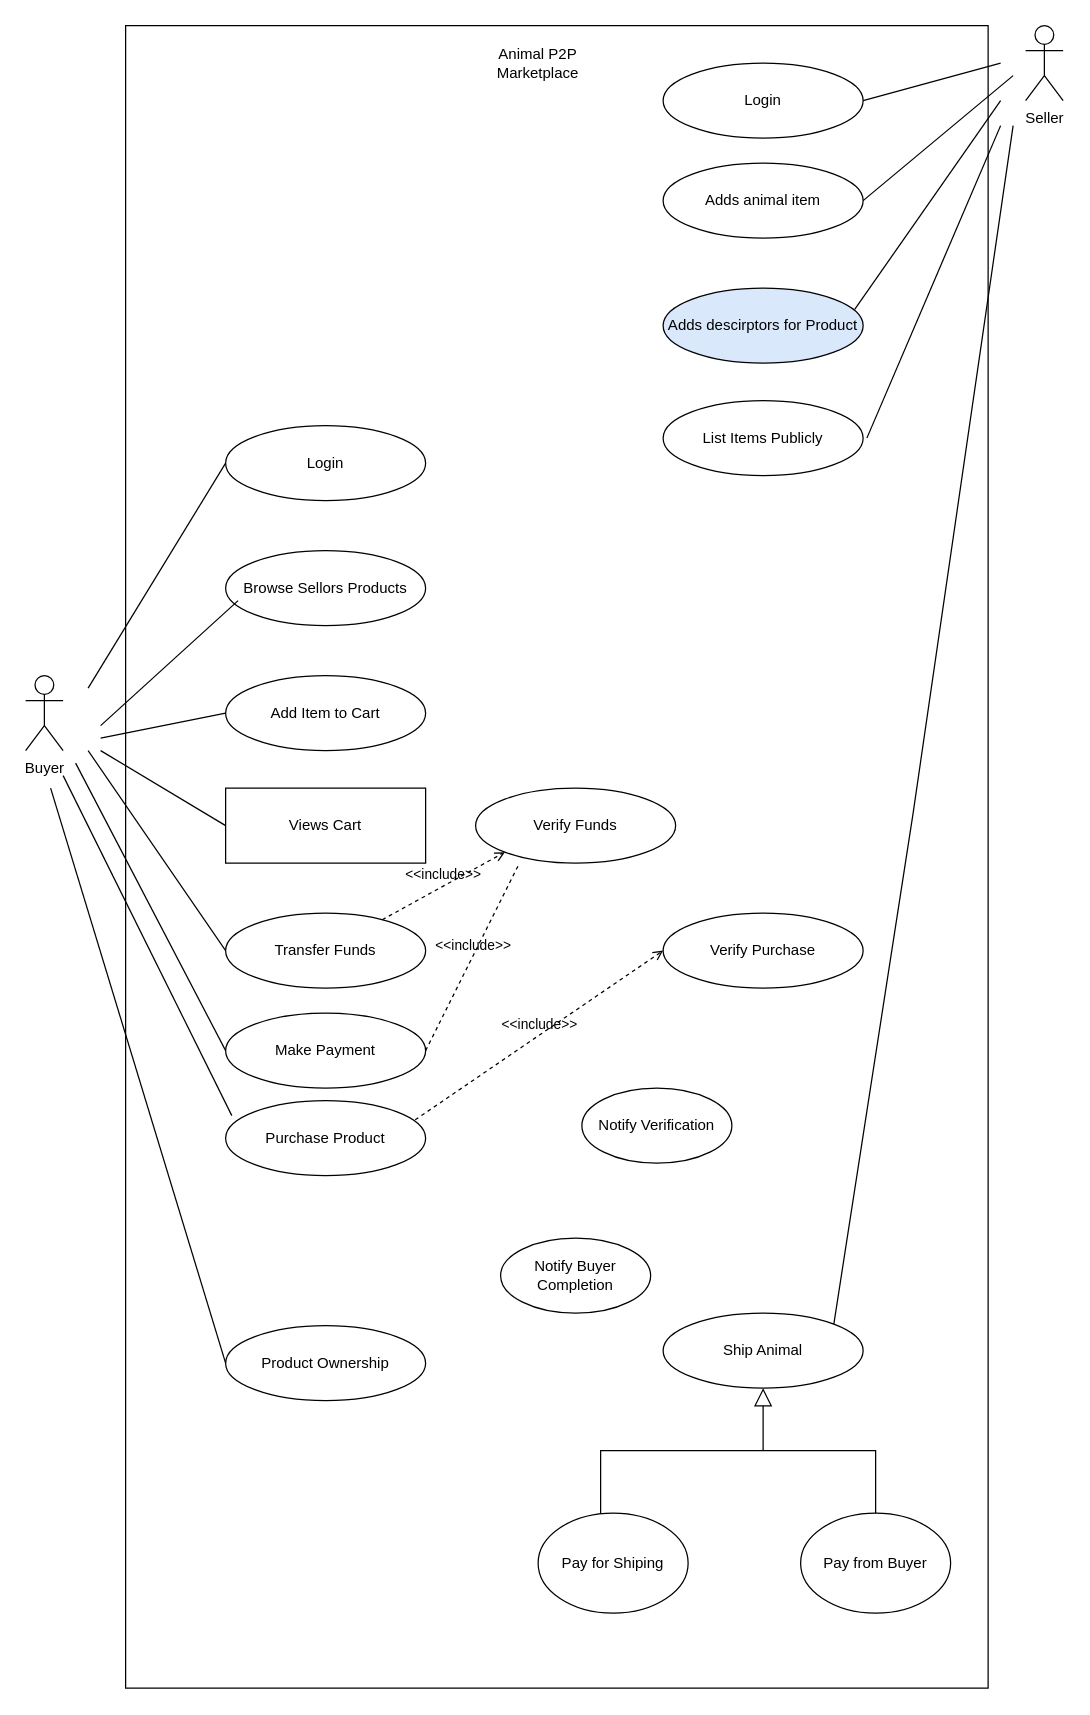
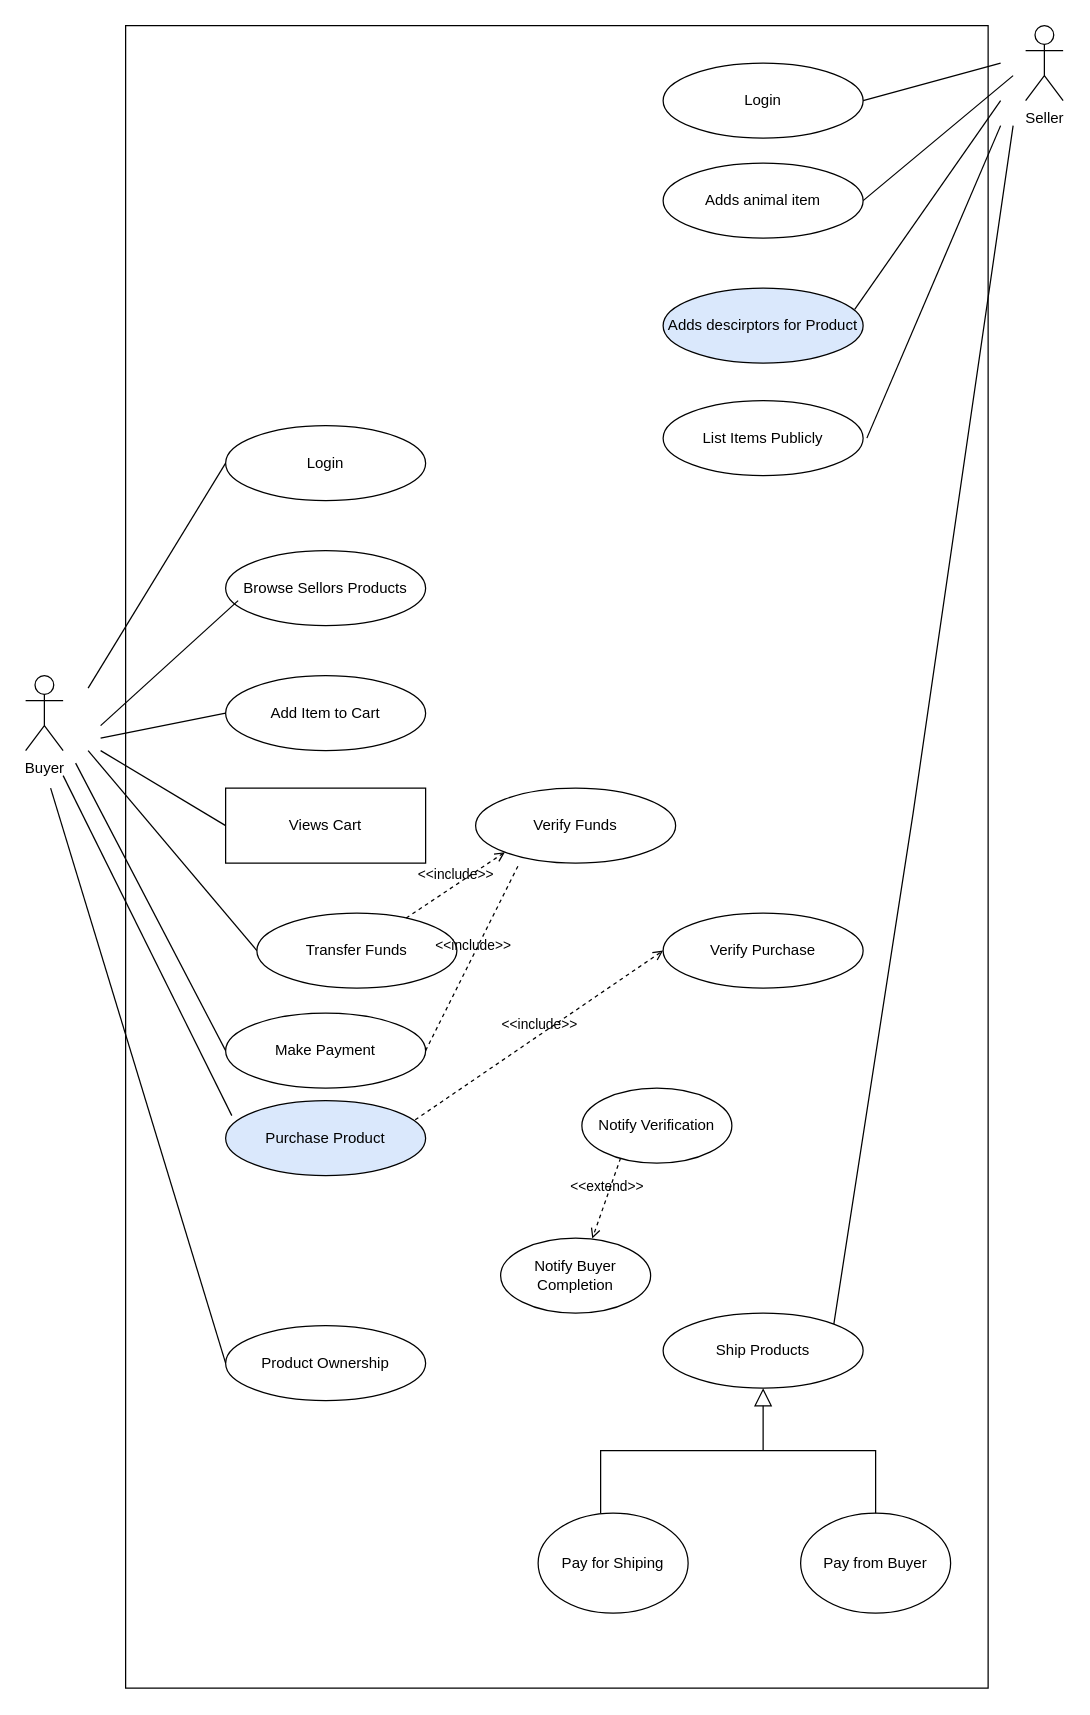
node "Animal P2P Marketplace": removed
node "Transfer Funds": moved (326, 951) -> (357, 951)
node "Purchase Product": fillcolor #ffffff -> #dae8fc
edge "Notify Verification" -> "Notify Buyer Completion": added, label "<<extend>>"
node "Ship Animal": label "Ship Animal" -> "Ship Products"
